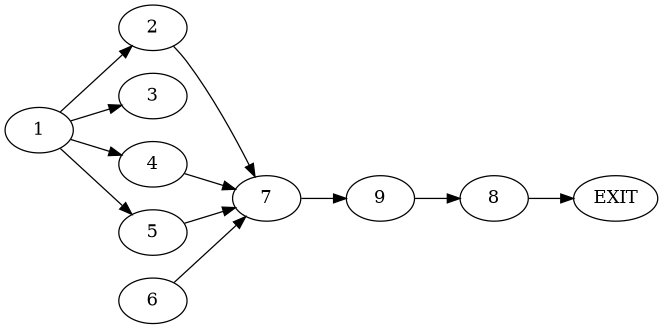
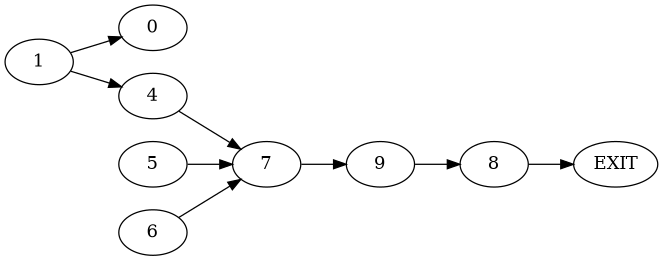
node "2": removed
node "3": label "3" -> "0"
edge "1" -> "5": removed
